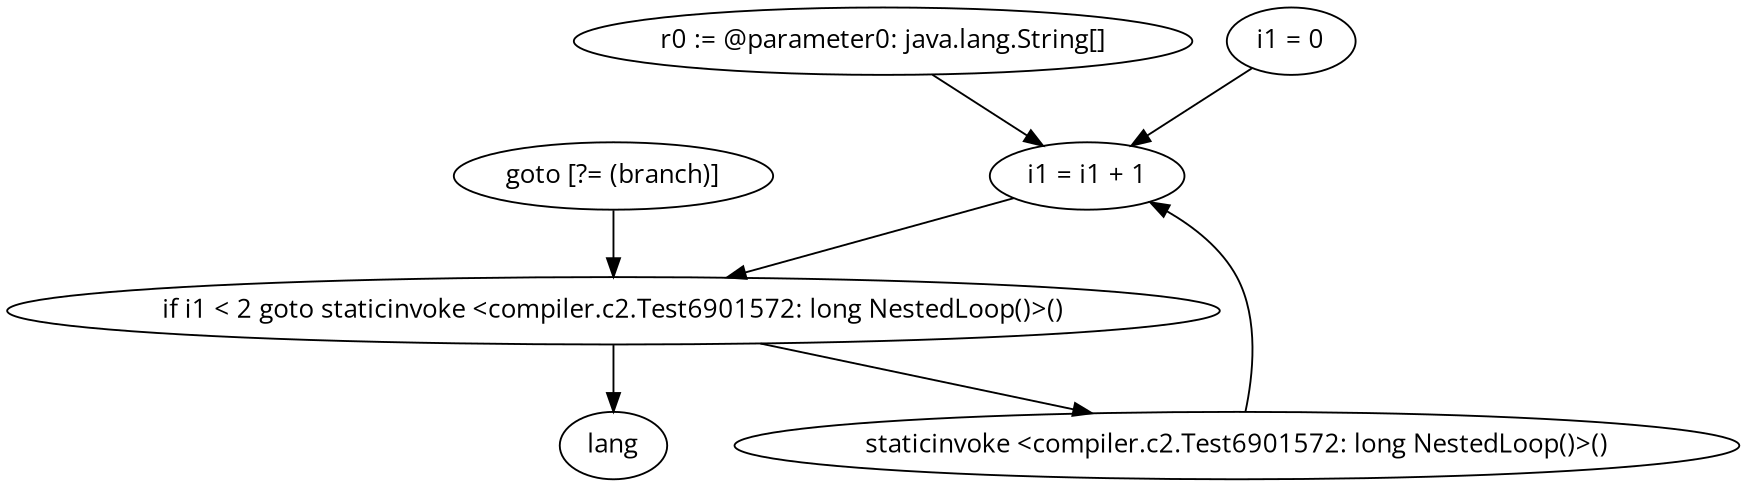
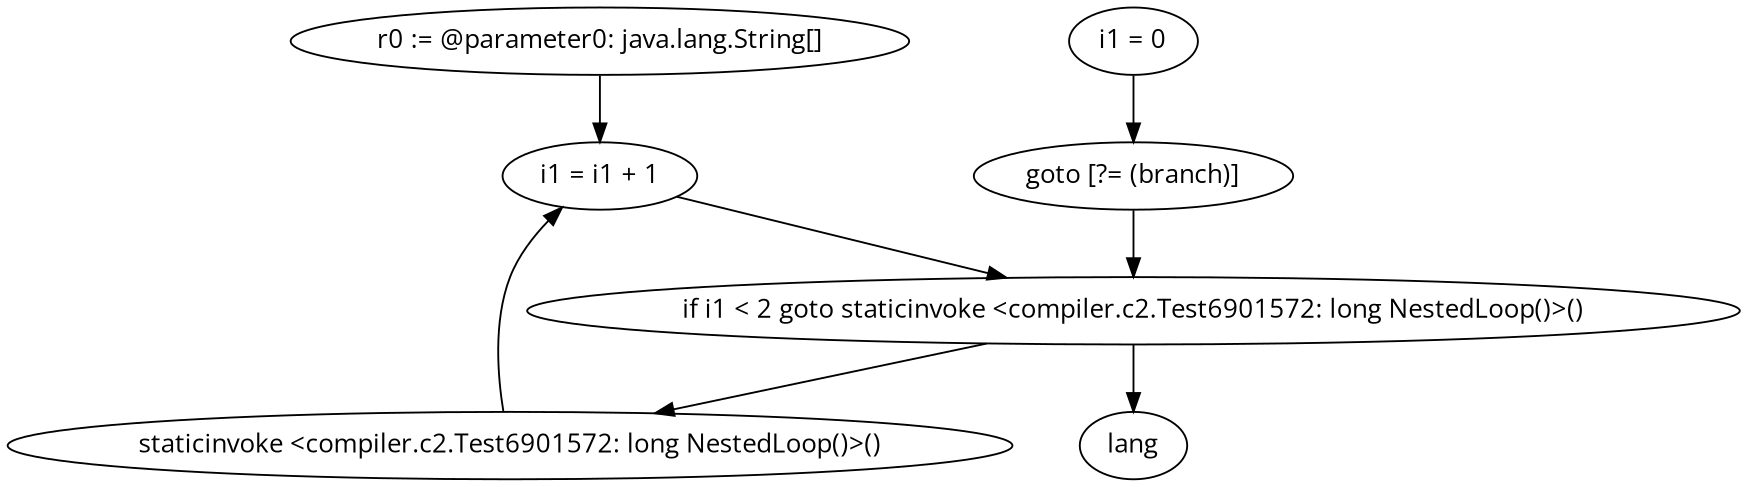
edge "i1 = 0" -> "i1 = i1 + 1": now "i1 = 0" -> "goto [?= (branch)]"
